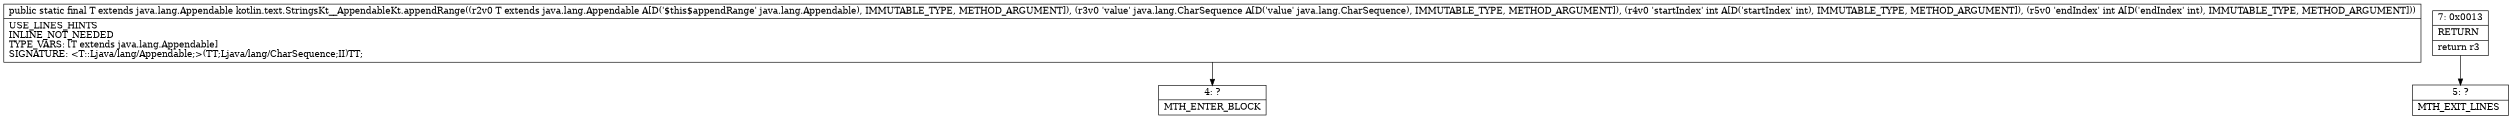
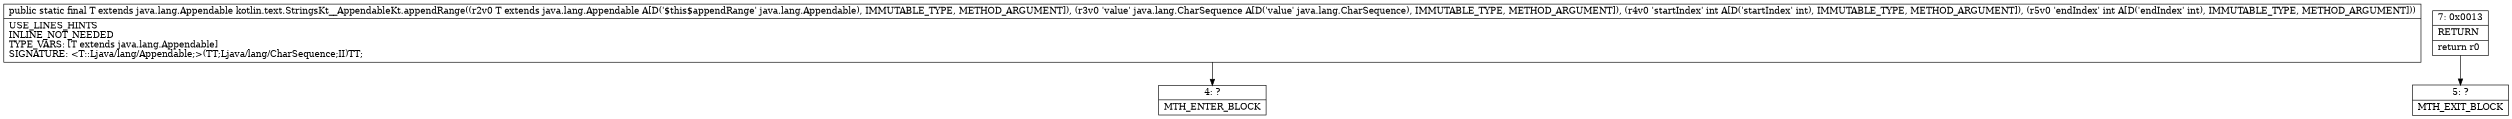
node "7: 0x0013": text "return r3" -> "return r0"
node "5: ?": text "MTH_EXIT_LINES" -> "MTH_EXIT_BLOCK"
